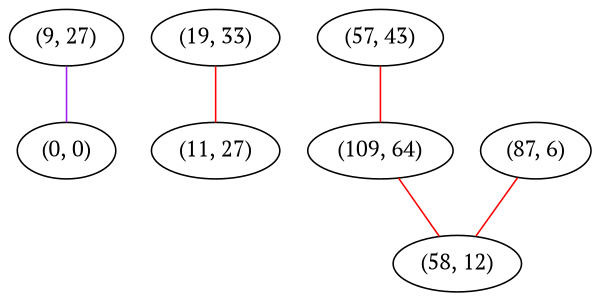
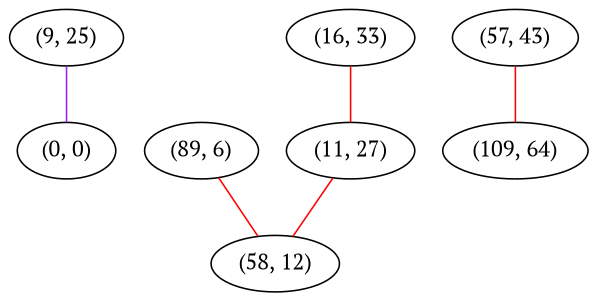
node "(9, 27)": label "(9, 27)" -> "(9, 25)"
node "(19, 33)": label "(19, 33)" -> "(16, 33)"
node "(87, 6)": label "(87, 6)" -> "(89, 6)"
edge "(109, 64)" -- "(58, 12)": now "(11, 27)" -- "(58, 12)"
